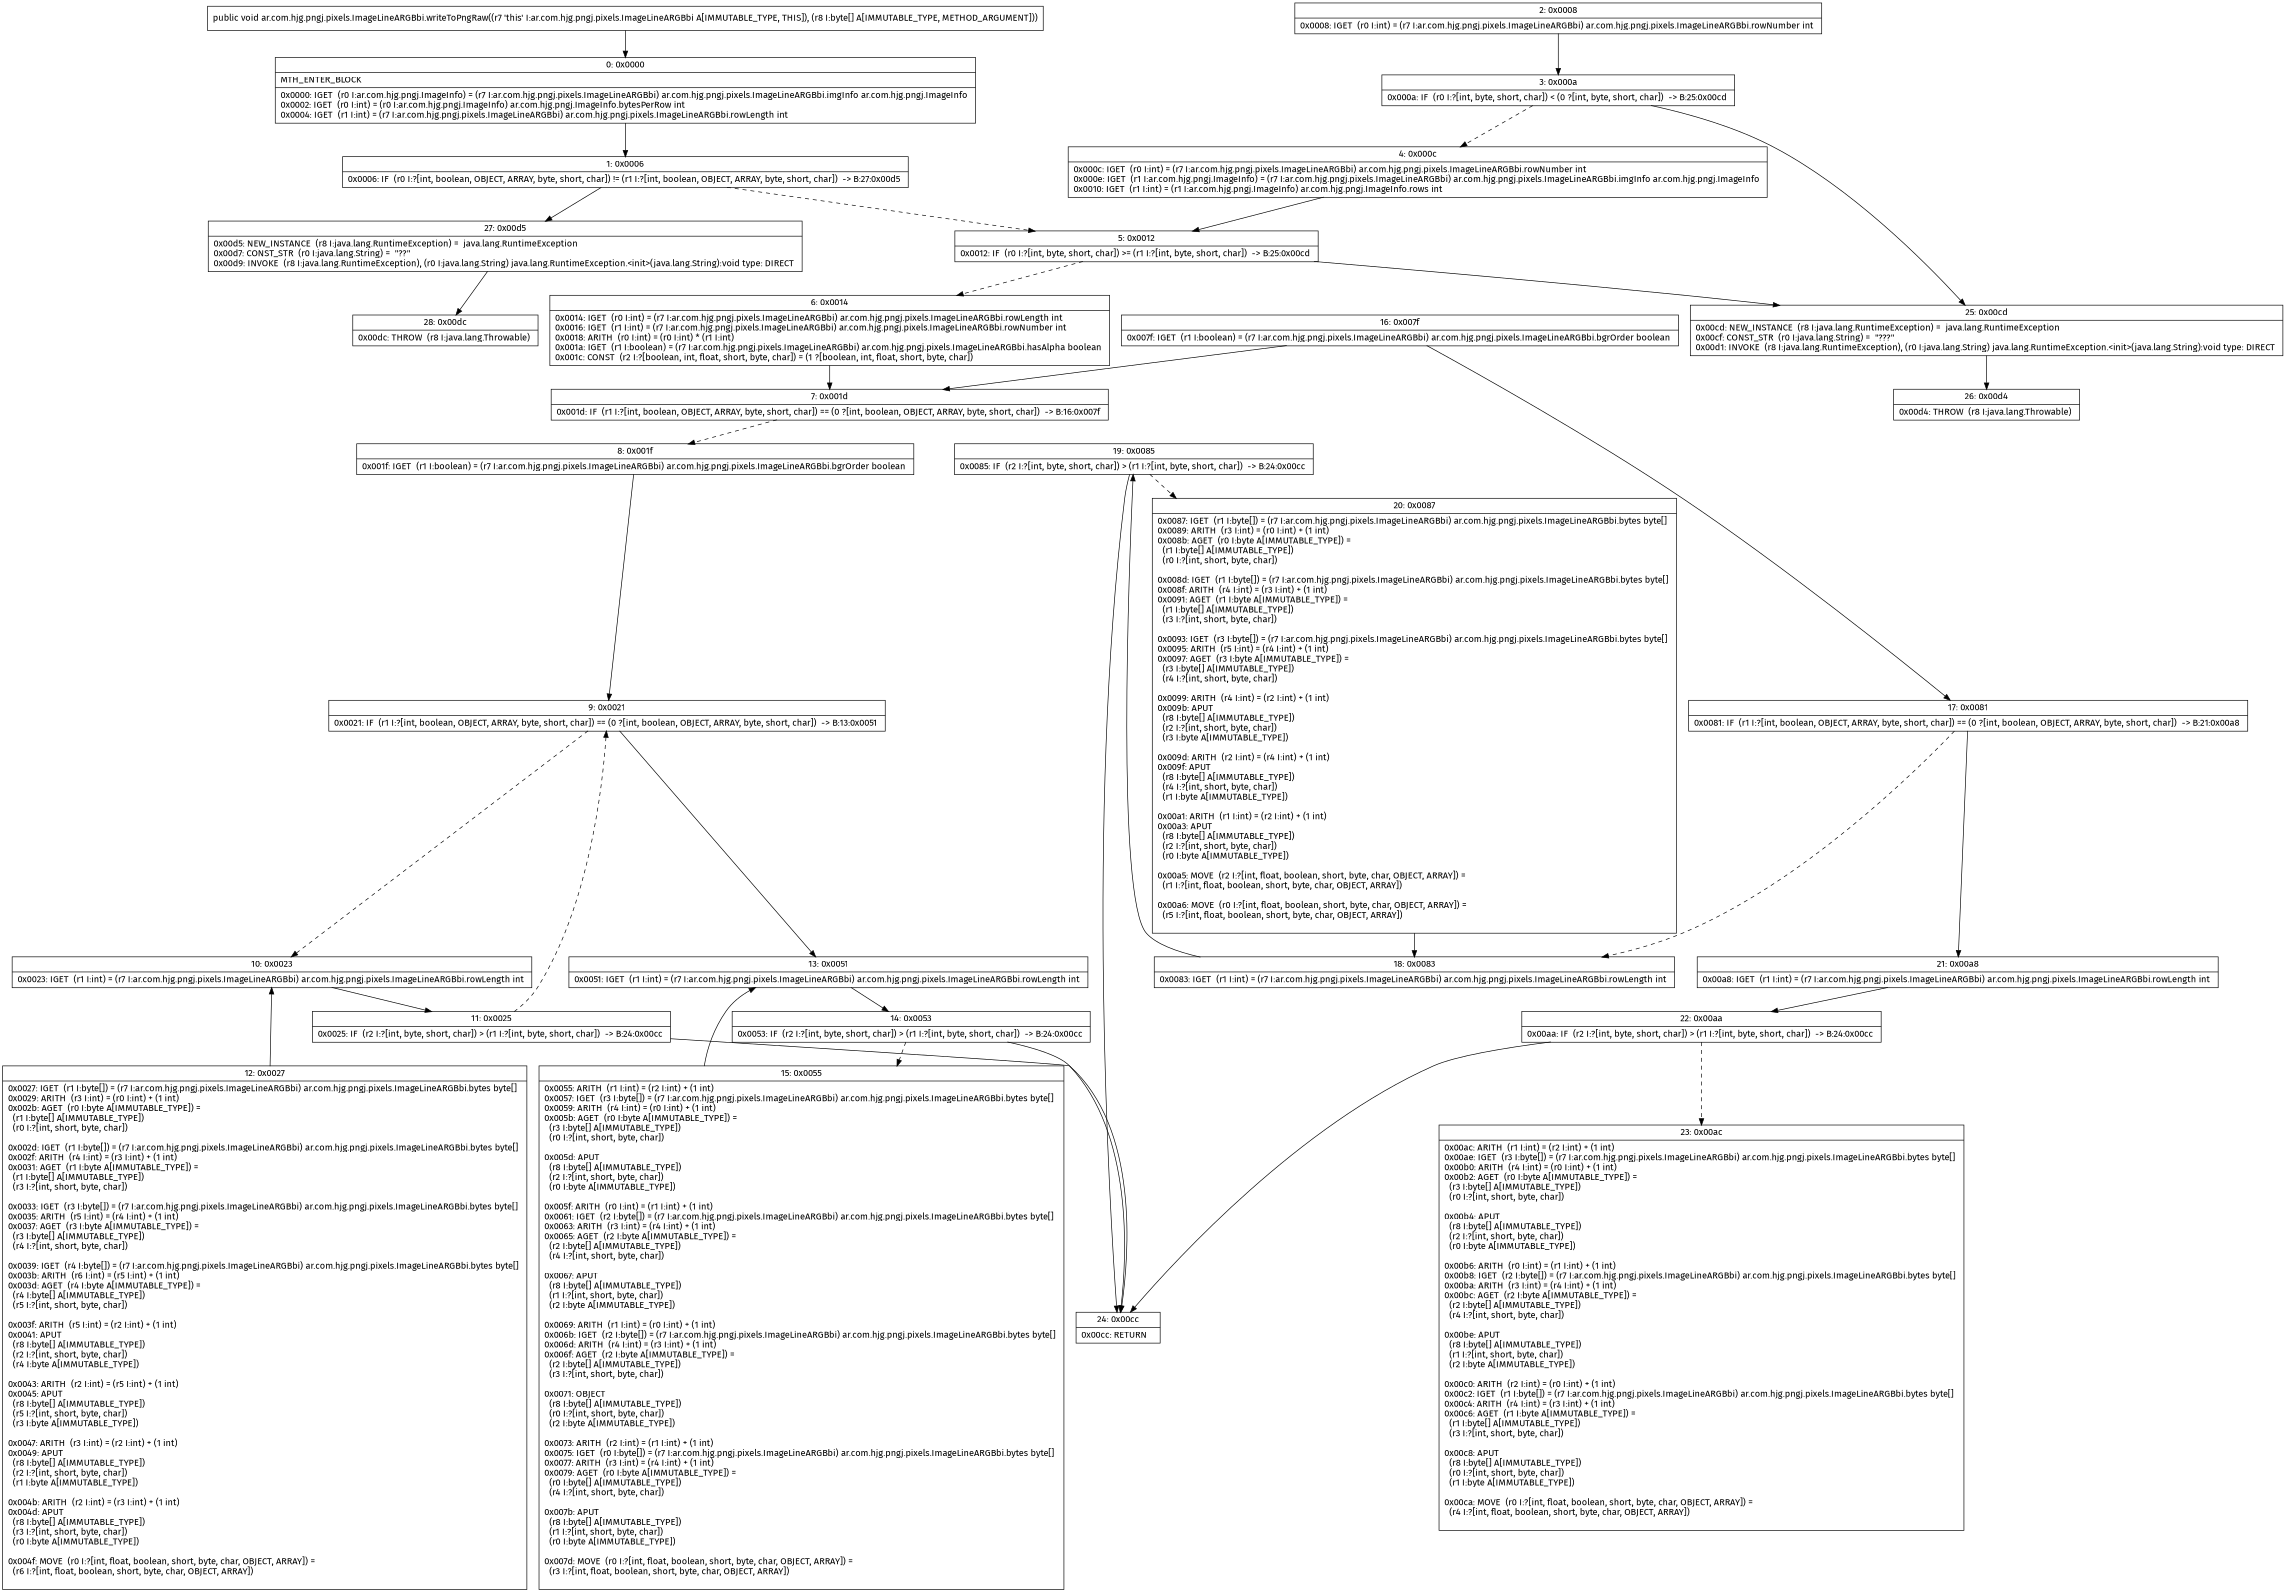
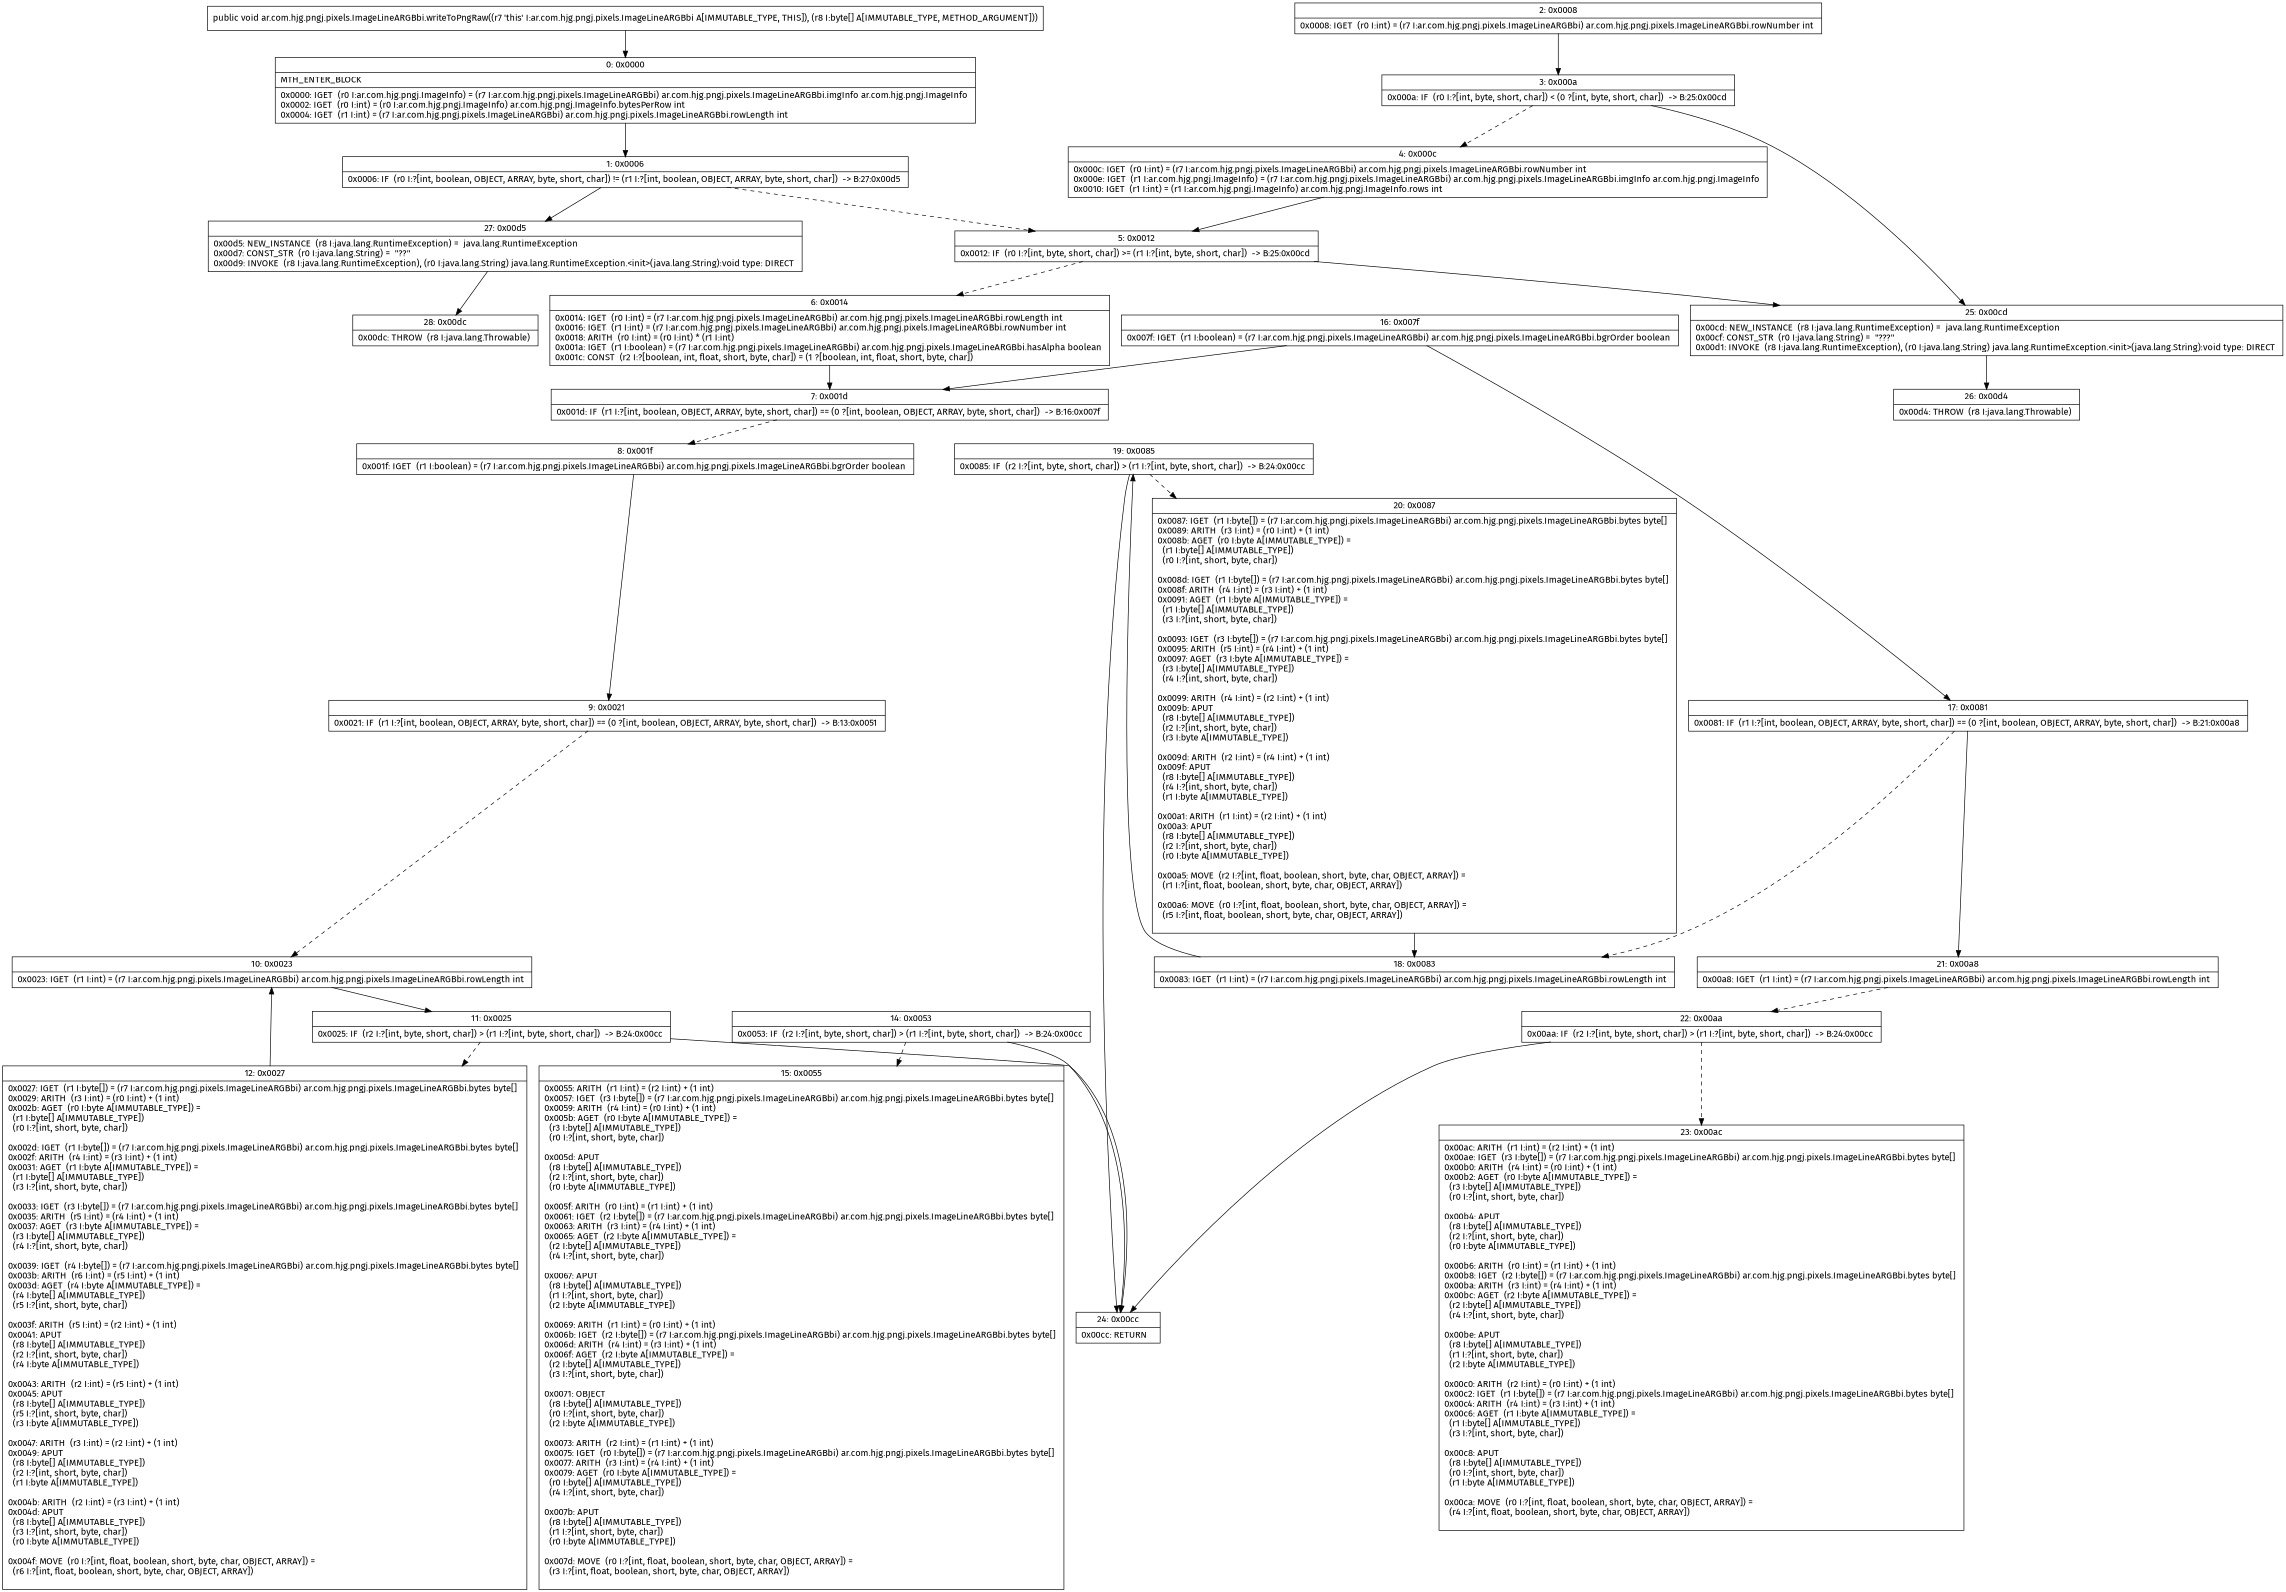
edge "11: 0x0025" -> "9: 0x0021": now "11: 0x0025" -> "12: 0x0027"
node "13: 0x0051": removed
edge "21: 0x00a8" -> "22: 0x00aa": style solid -> dashed
